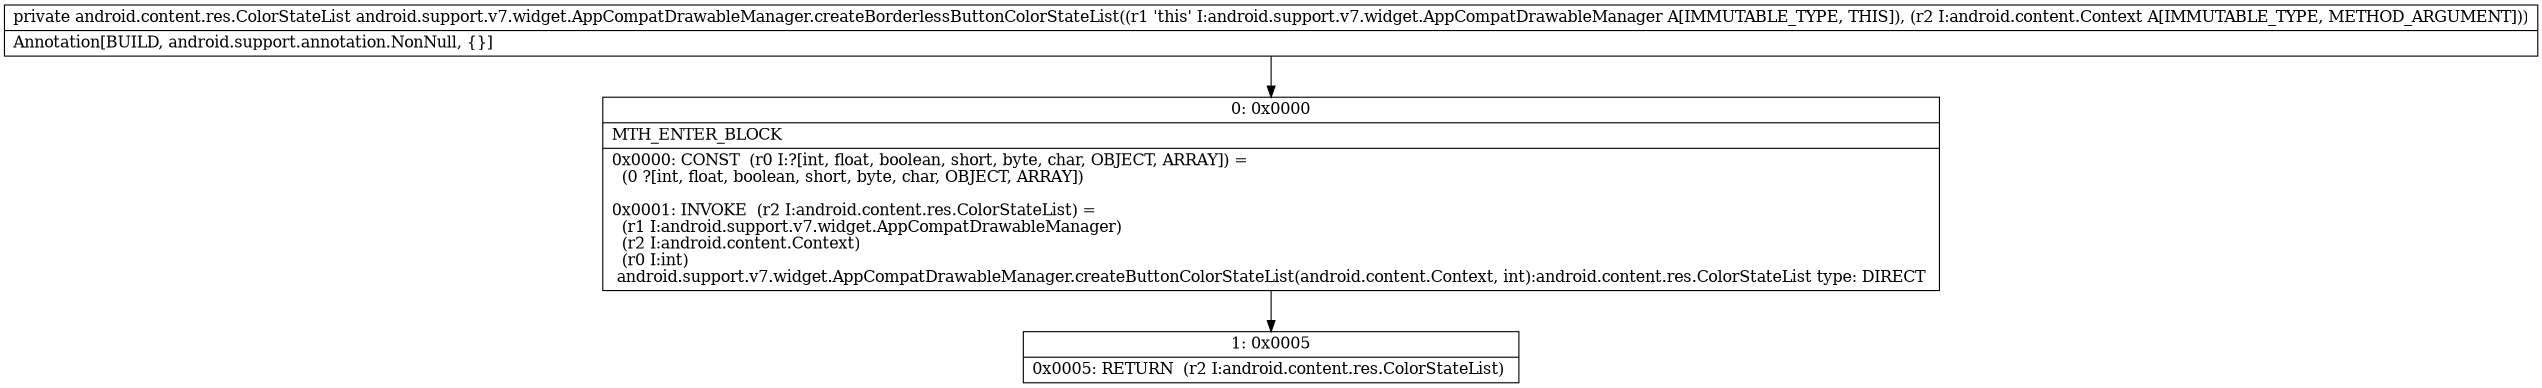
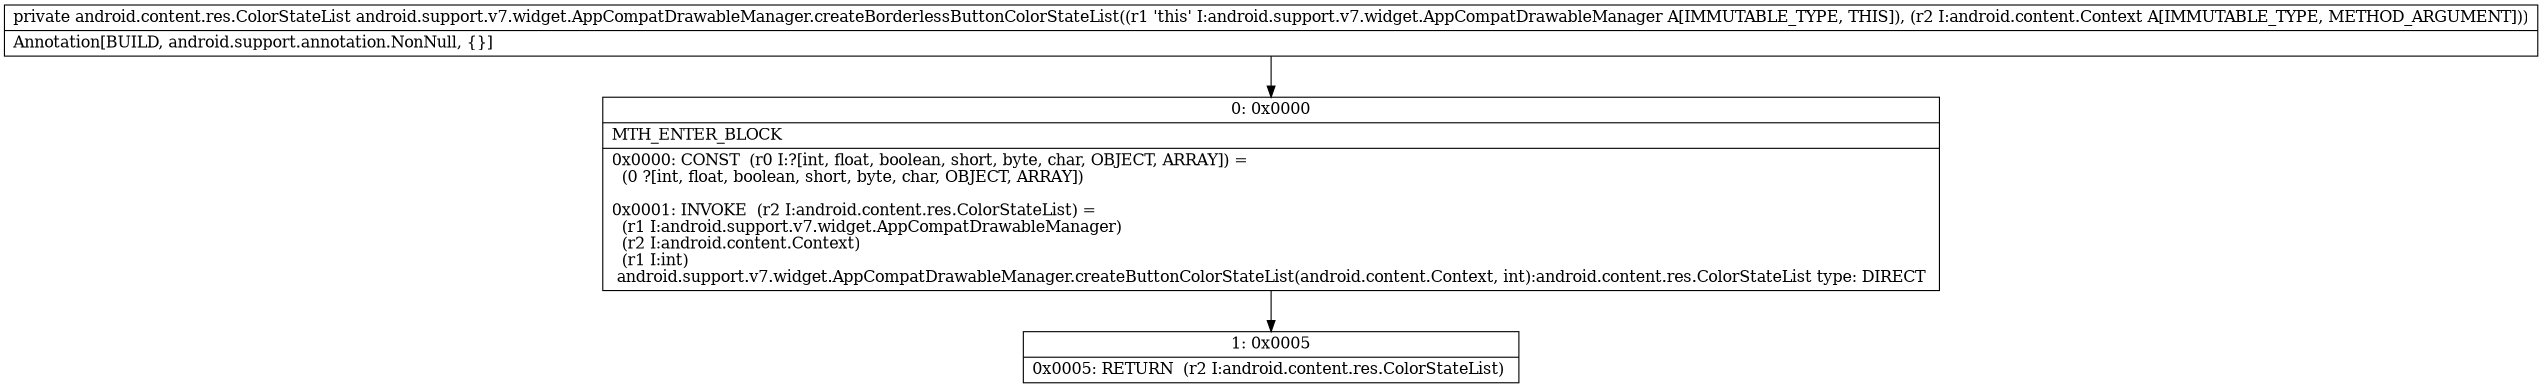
node "0: 0x0000": text "(r0 I:int)" -> "(r1 I:int)"
